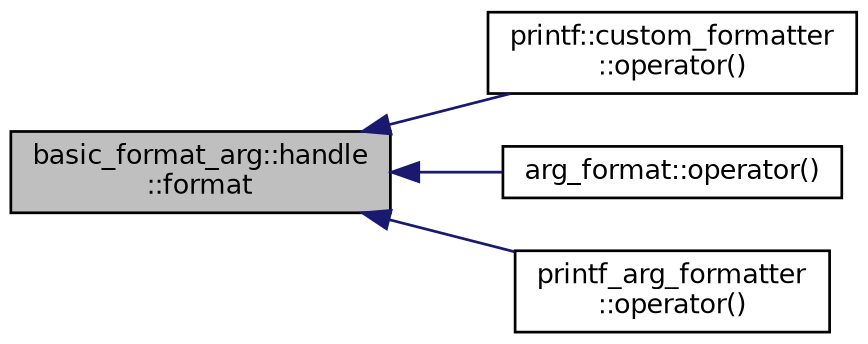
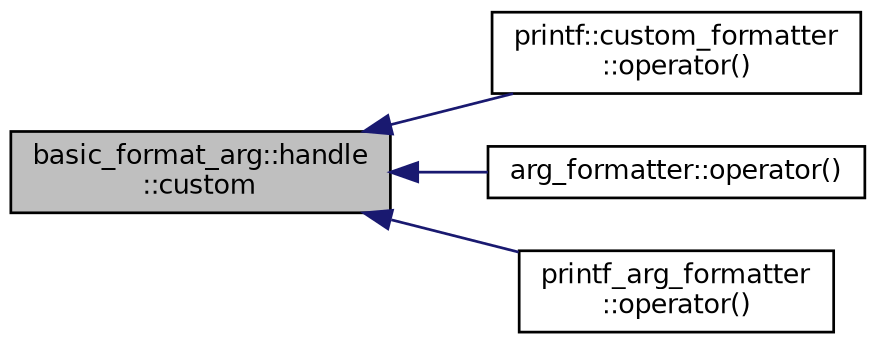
node "basic_format_arg::handle ::format": label "basic_format_arg::handle ::format" -> "basic_format_arg::handle ::custom"
node "arg_format::operator()": label "arg_format::operator()" -> "arg_formatter::operator()"
